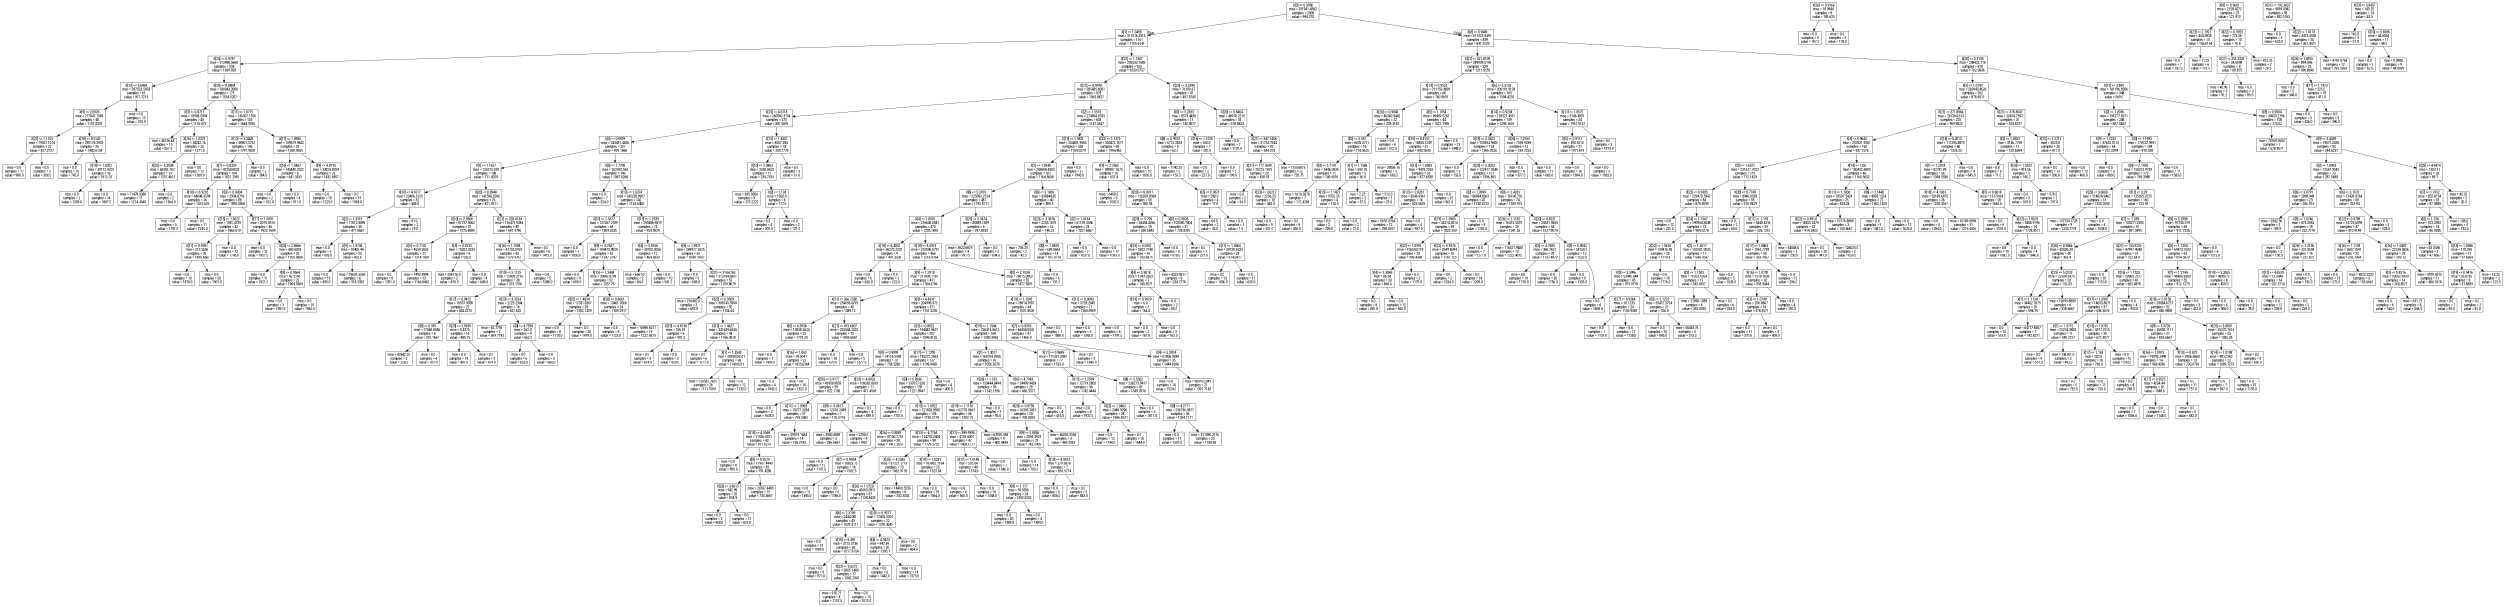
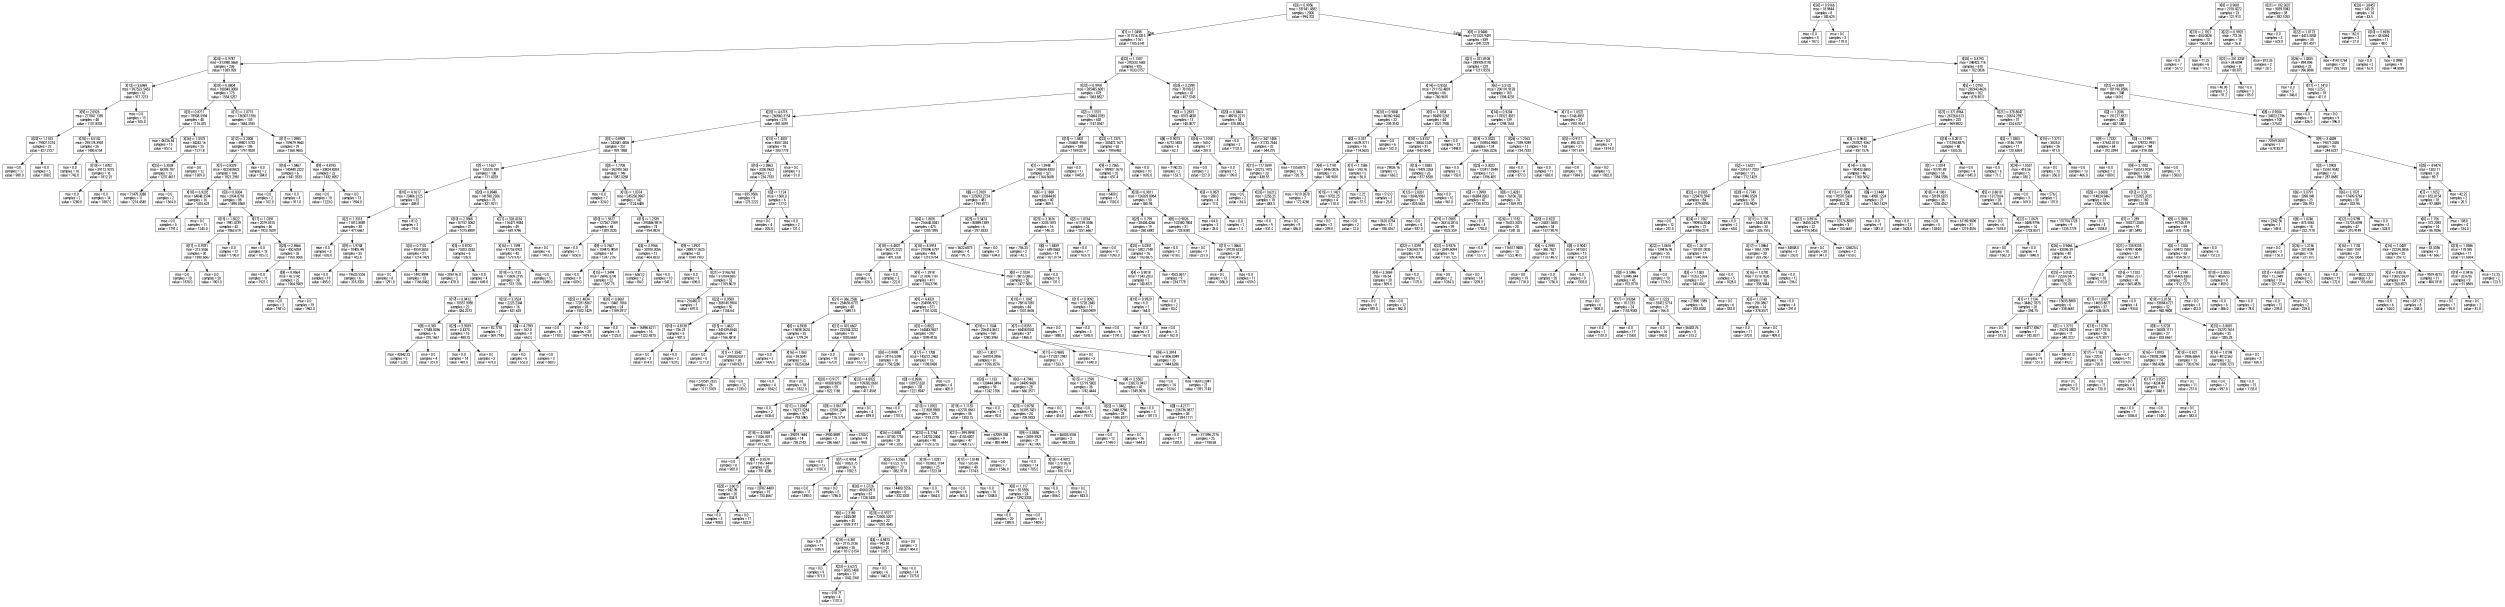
node "mse = 0.0 value = 2 value = 209.0": label "mse = 0.0 value = 2 value = 209.0" -> "mse = 0.0 samples = 2 value = 209.0"
edge "X[0] <= 3.5996 mse = 53445.844 samples = 45 value = 973.9778" -> "mse = 0.0 samples = 6 value = 1808.0": now "X[0] <= 3.5996 mse = 53445.844 samples = 45 value = 973.9778" -> "X[17] <= 0.9364 mse = 10.1233 samples = 24 value = 1155.9583"
edge "X[0] <= 4.3938 mse = 15838.2624 samples = 25 value = 1779.24" -> "X[16] <= 1.063 mse = 59.5041 samples = 22 value = 1825.6364": added
node "mse = 0.0 samples = 13 value = 1013.0": removed
